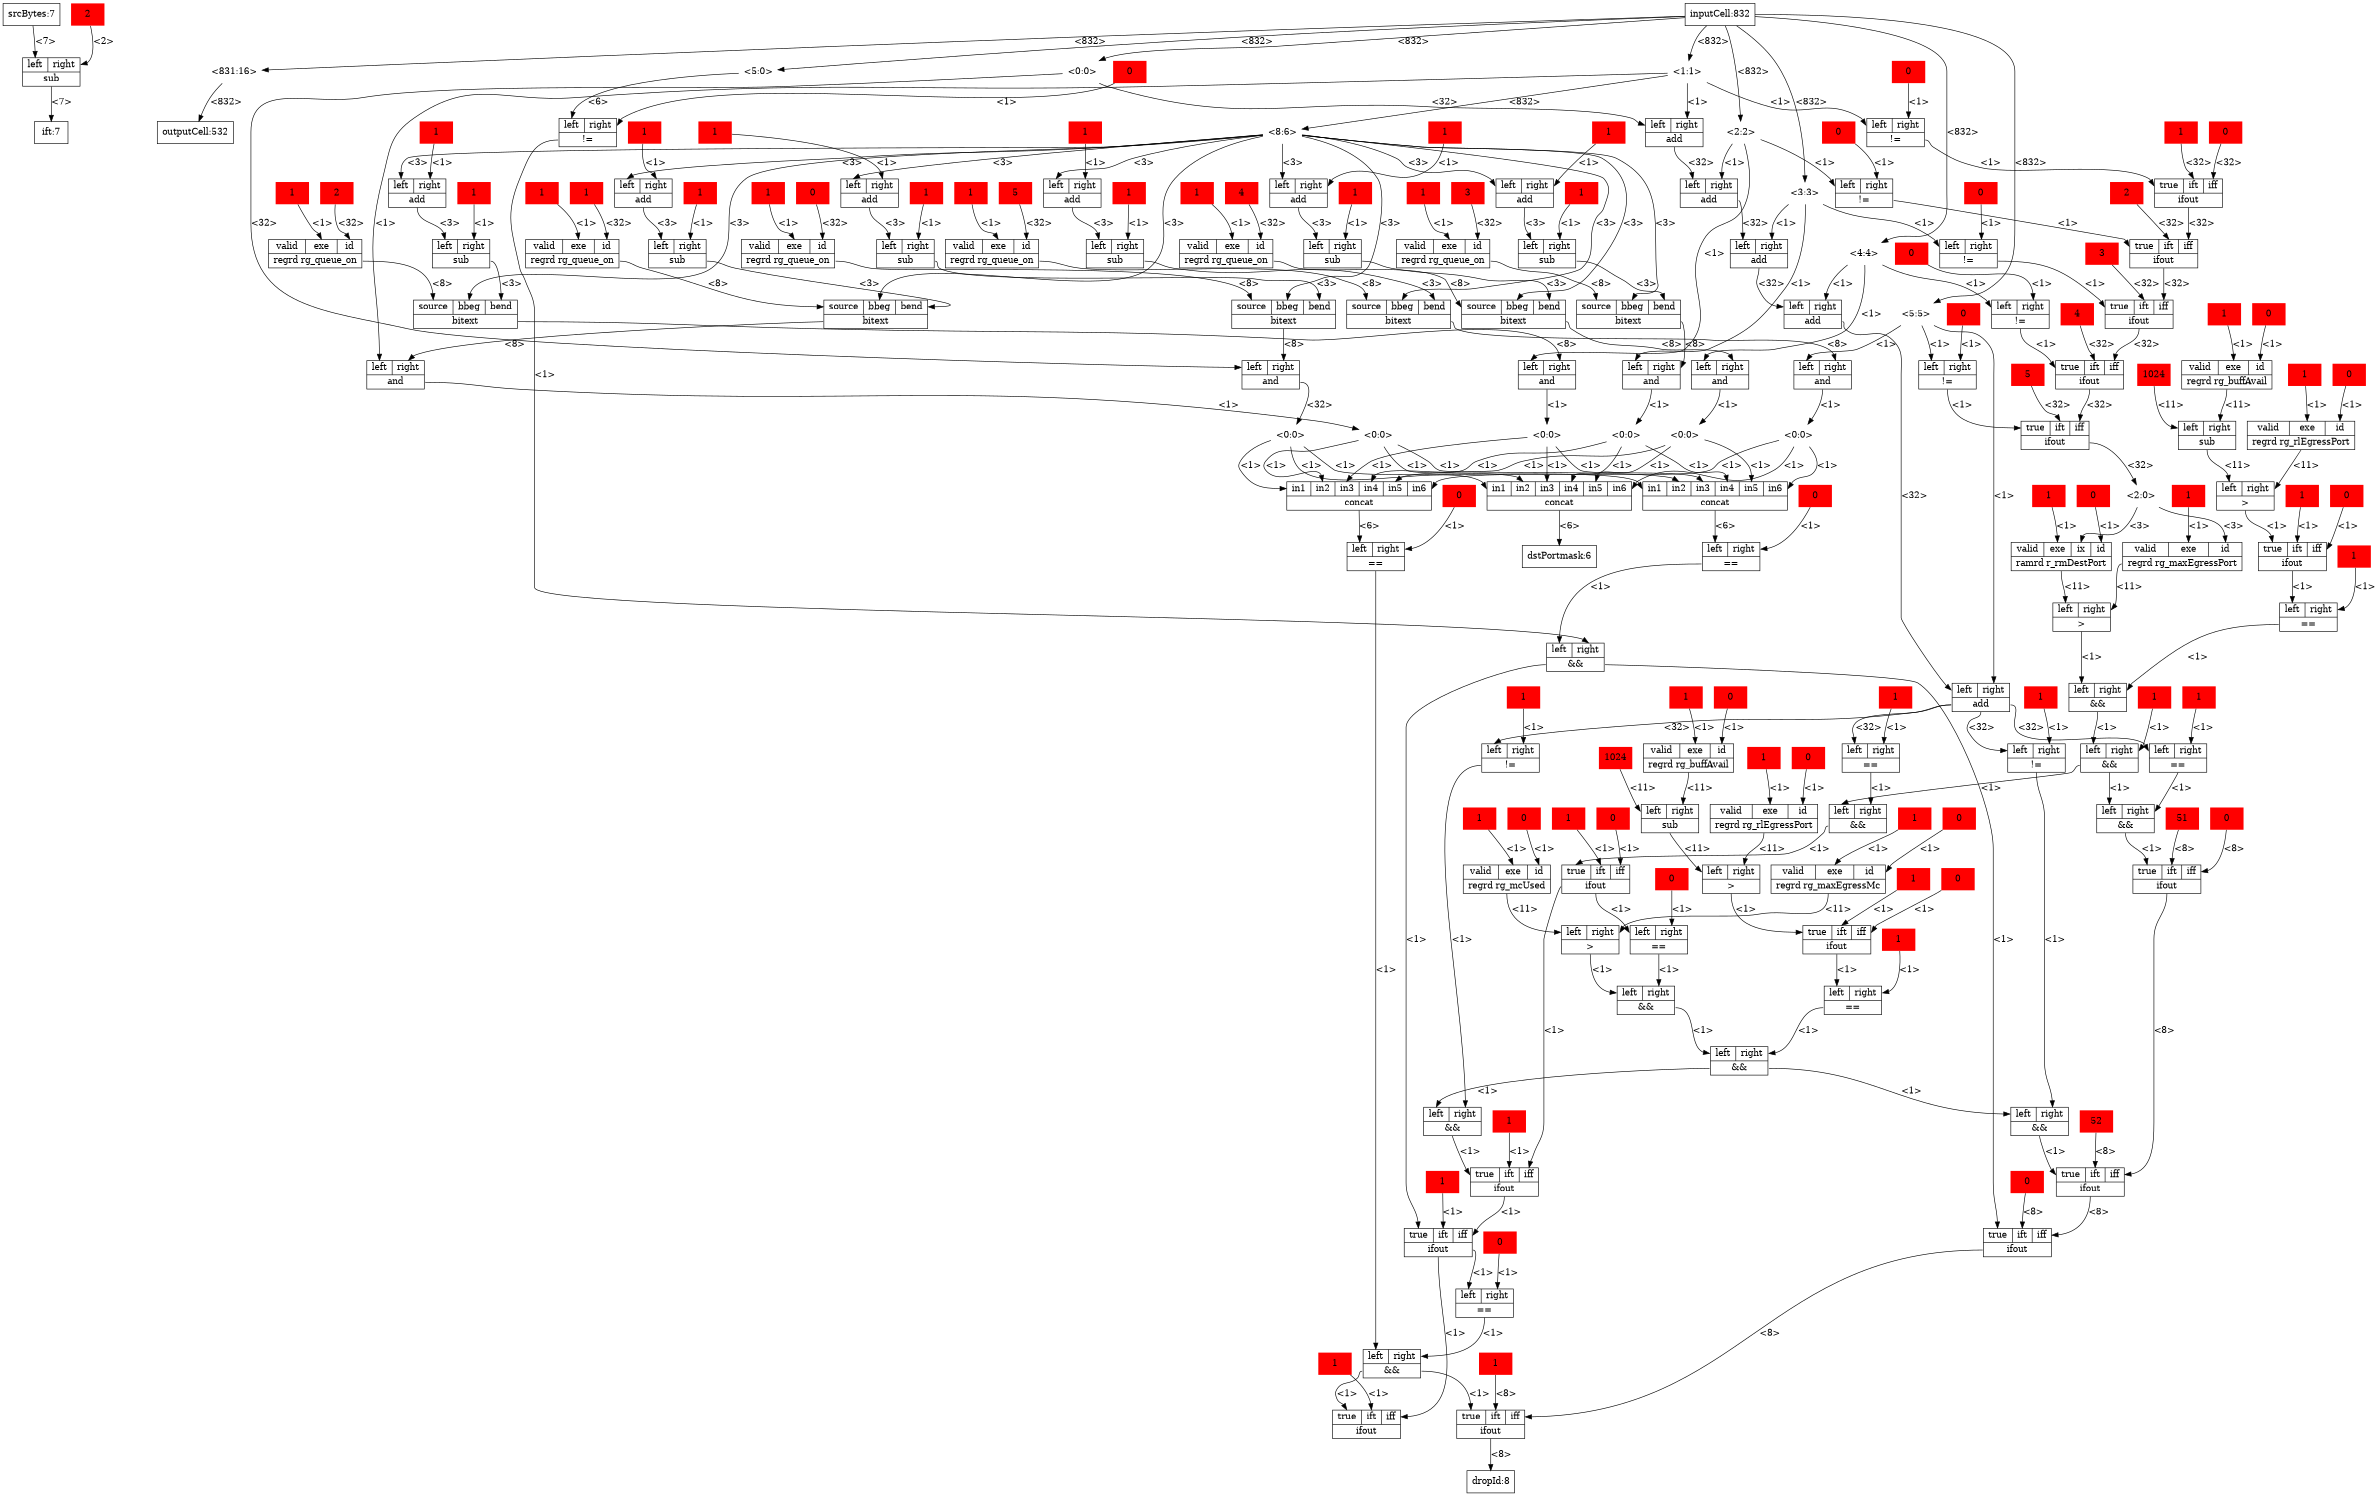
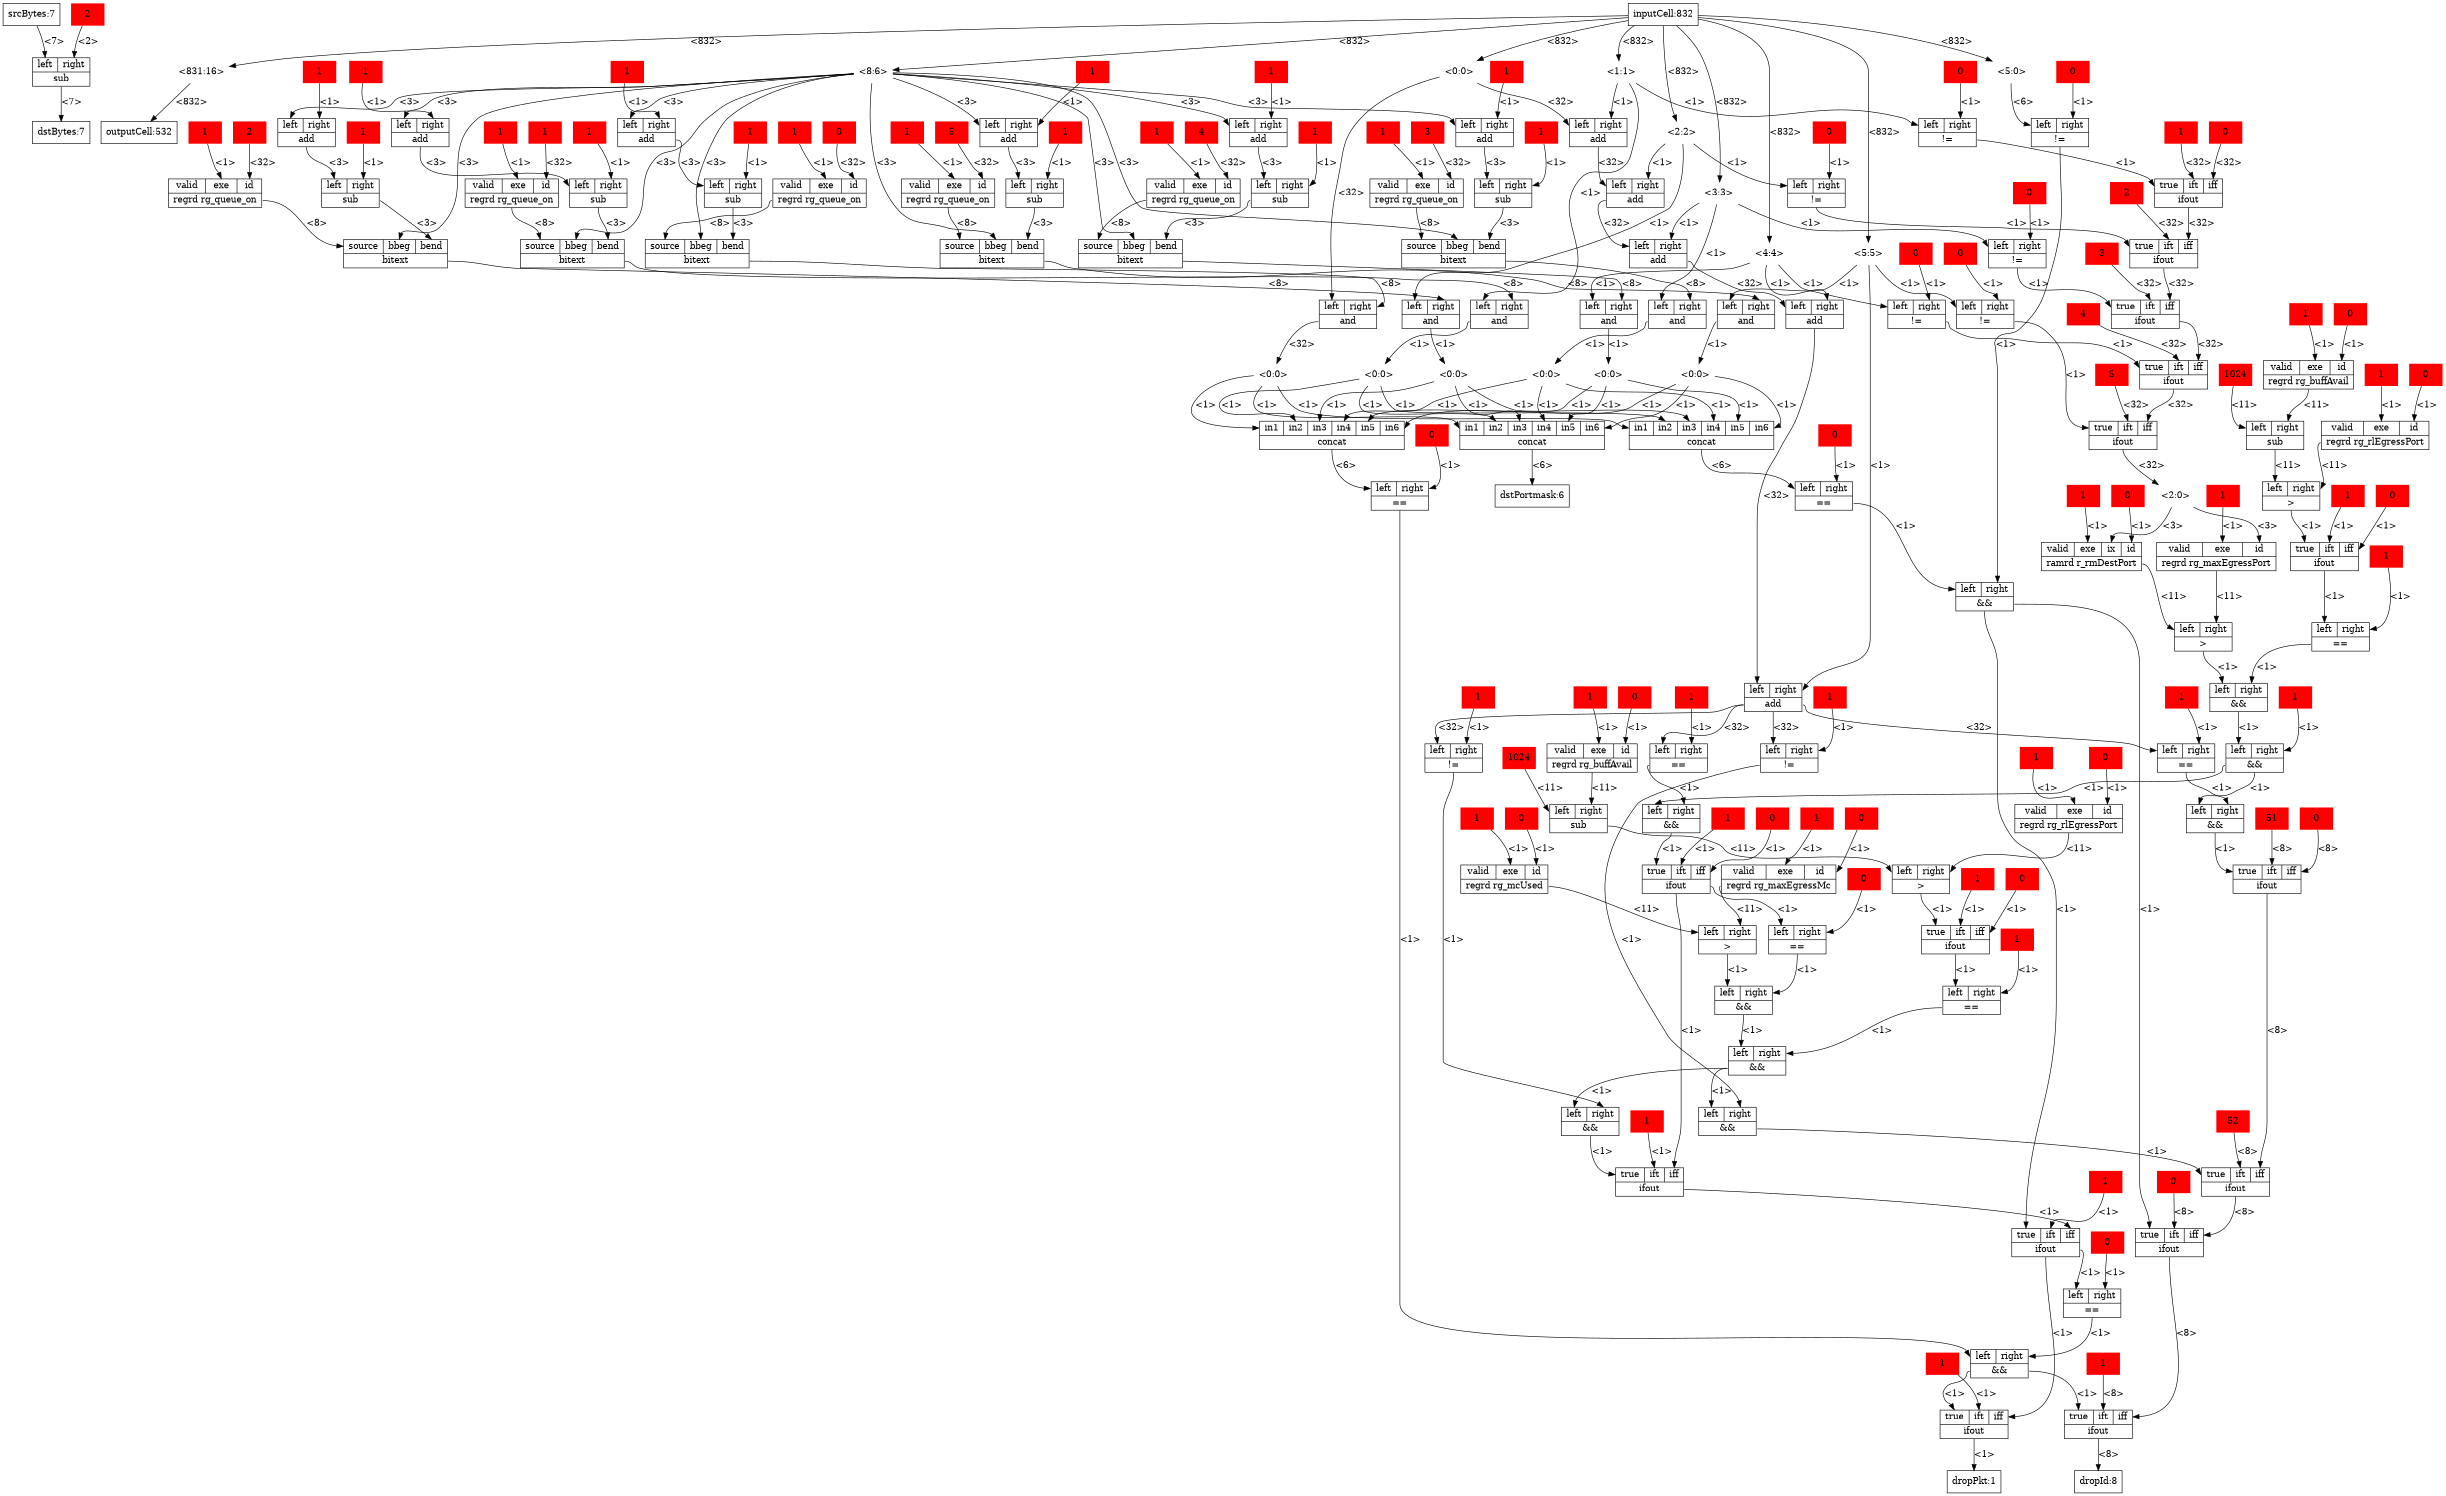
edge "<1:1>" -> "<8:6>": now "inputCell:832" -> "<8:6>"
node "ift:7": label "ift:7" -> "dstBytes:7"
node "dropPkt:1": added
